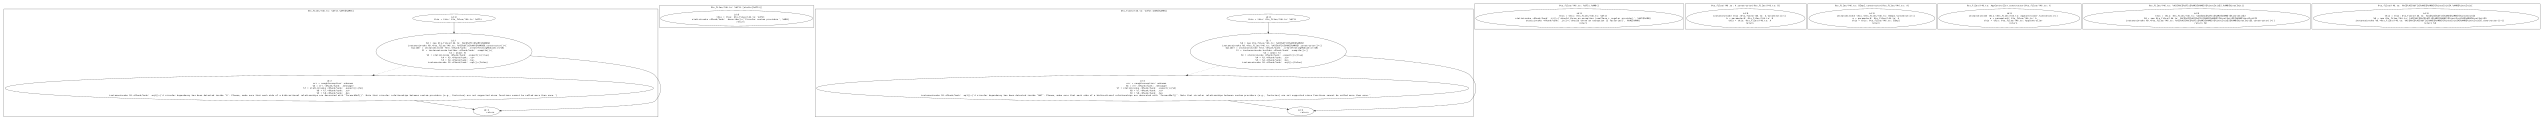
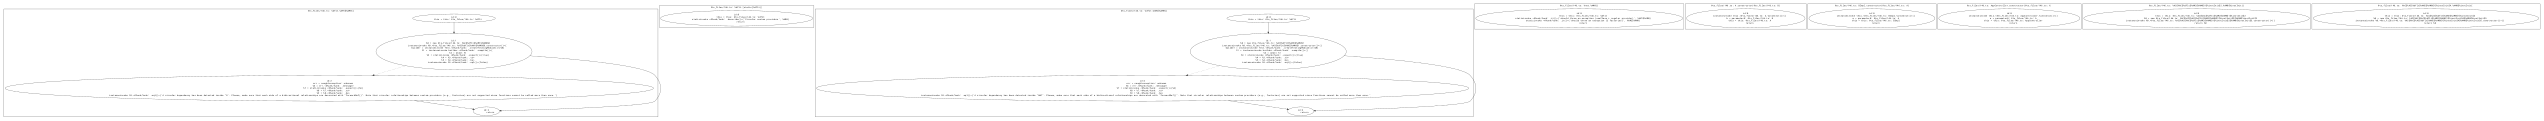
cluster "@ts_files/146.ts: %dflt.%AM0()": label "@ts_files/146.ts: %dflt.%AM0()" -> "@ts_files/146.ts: %not.%AM0()"
